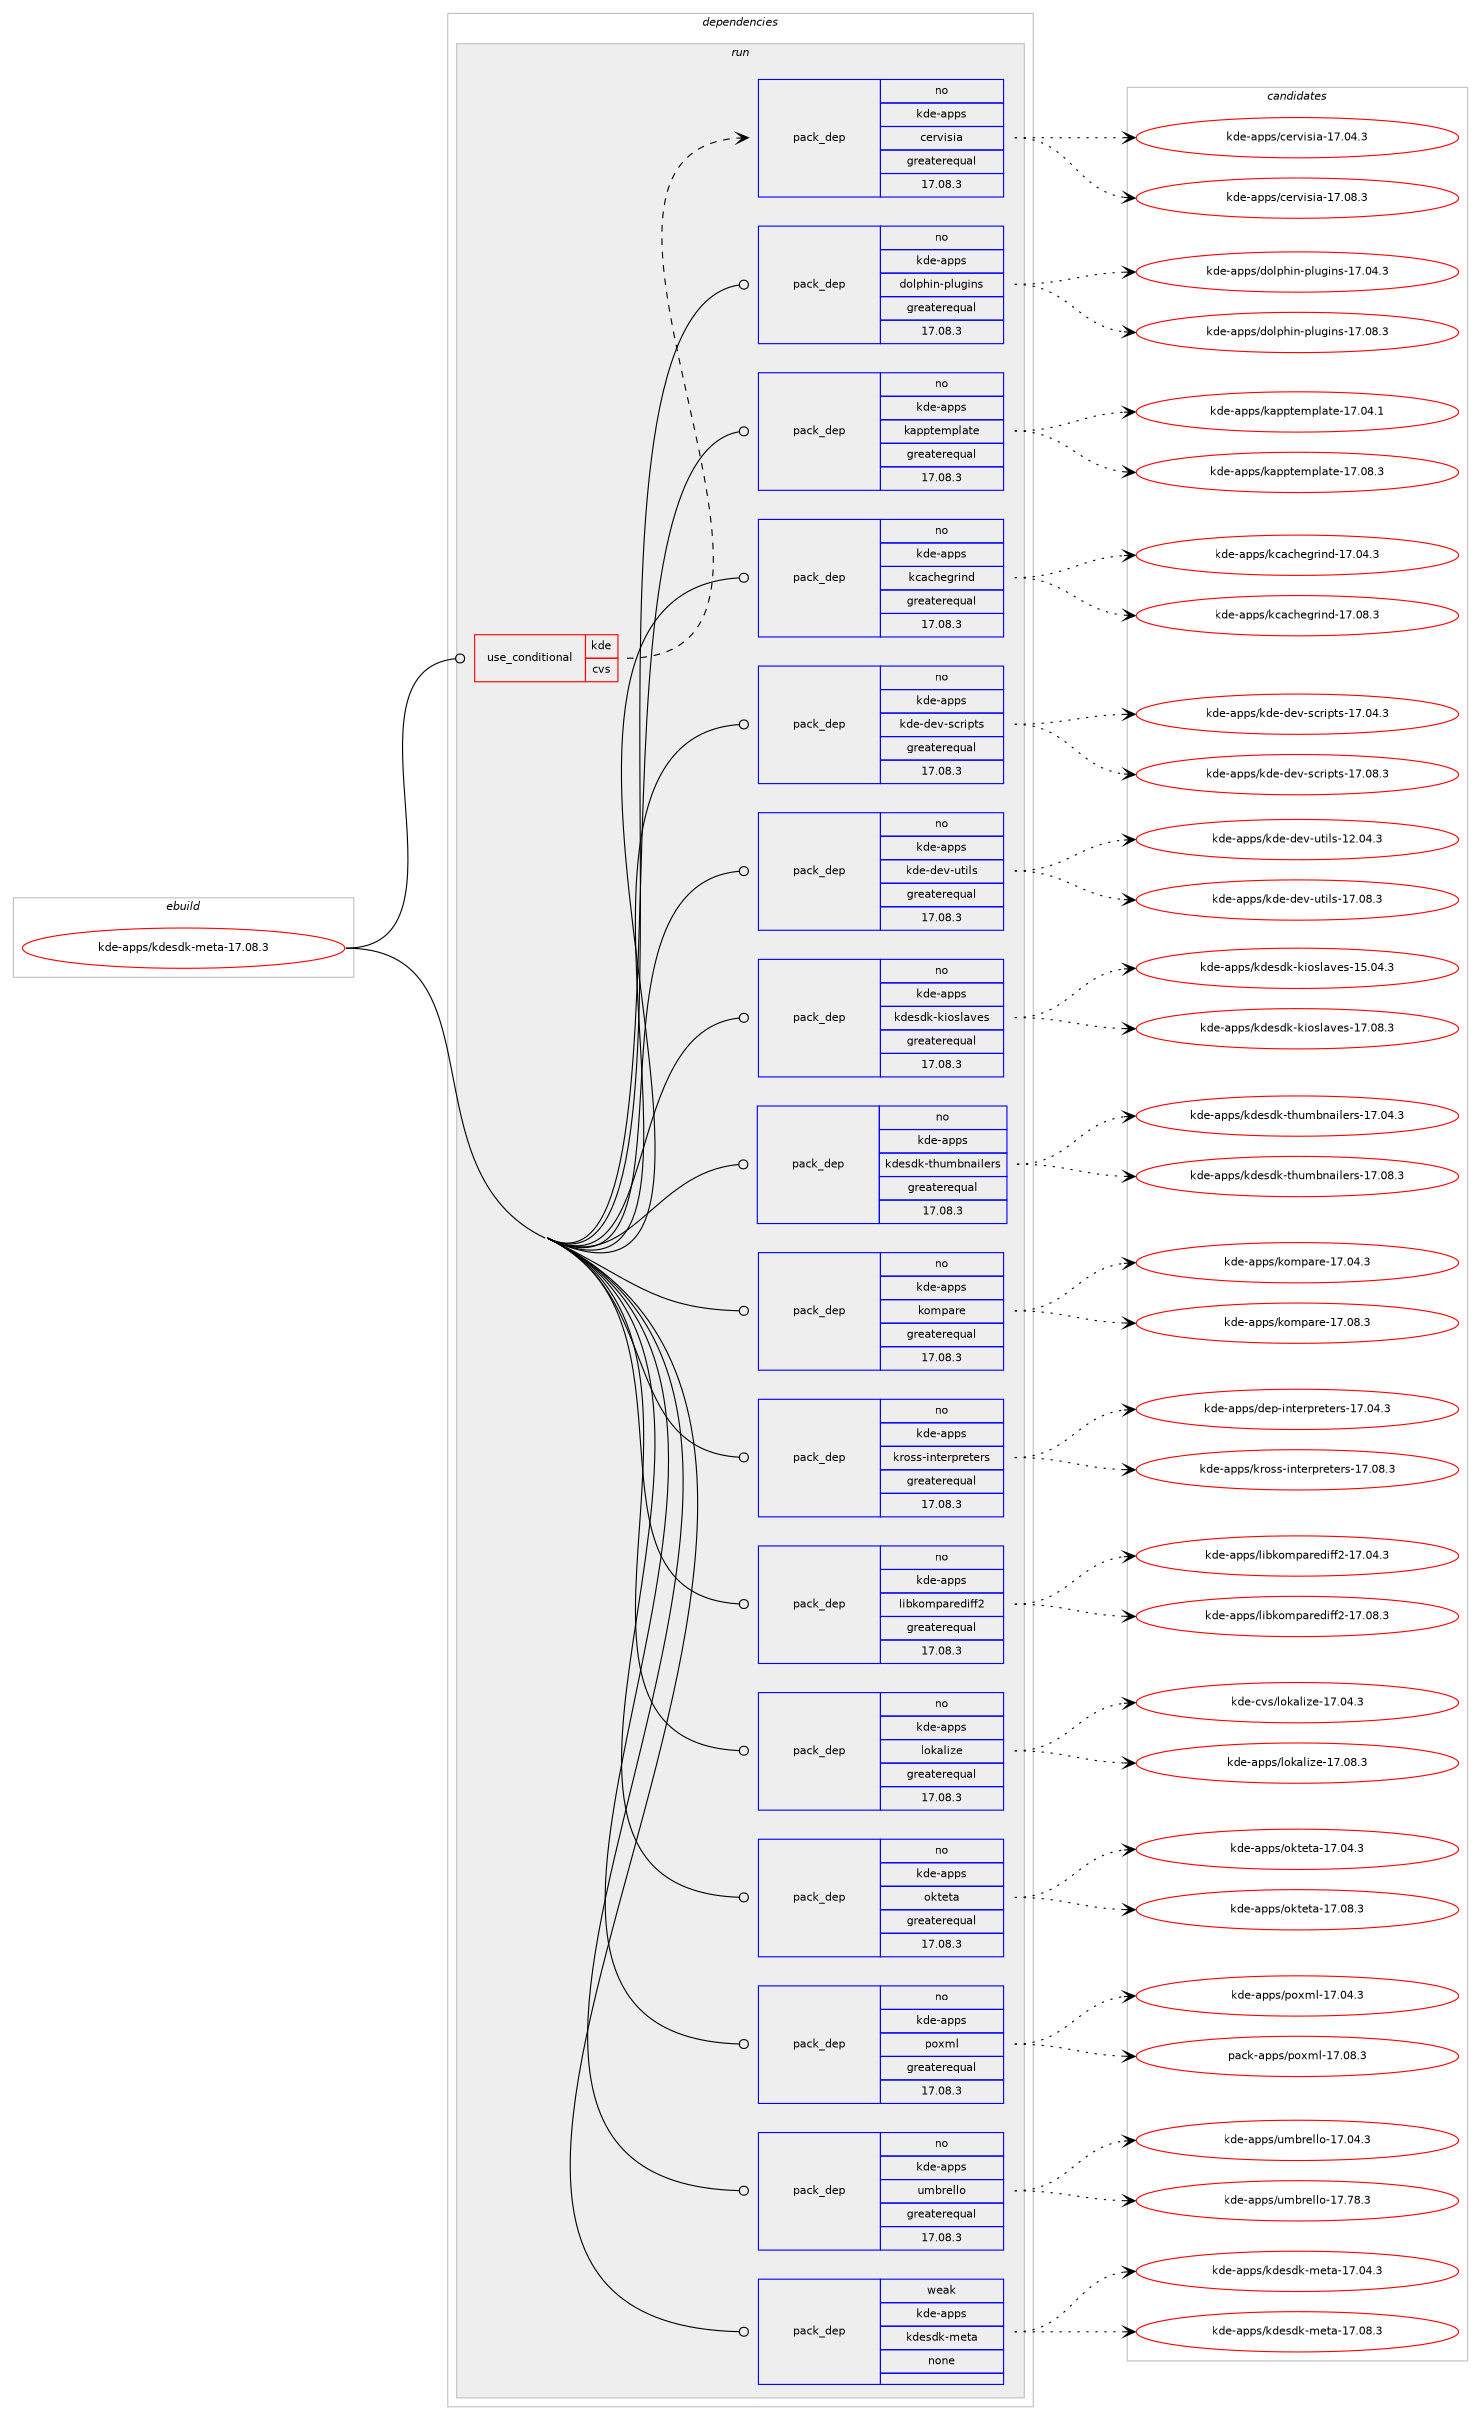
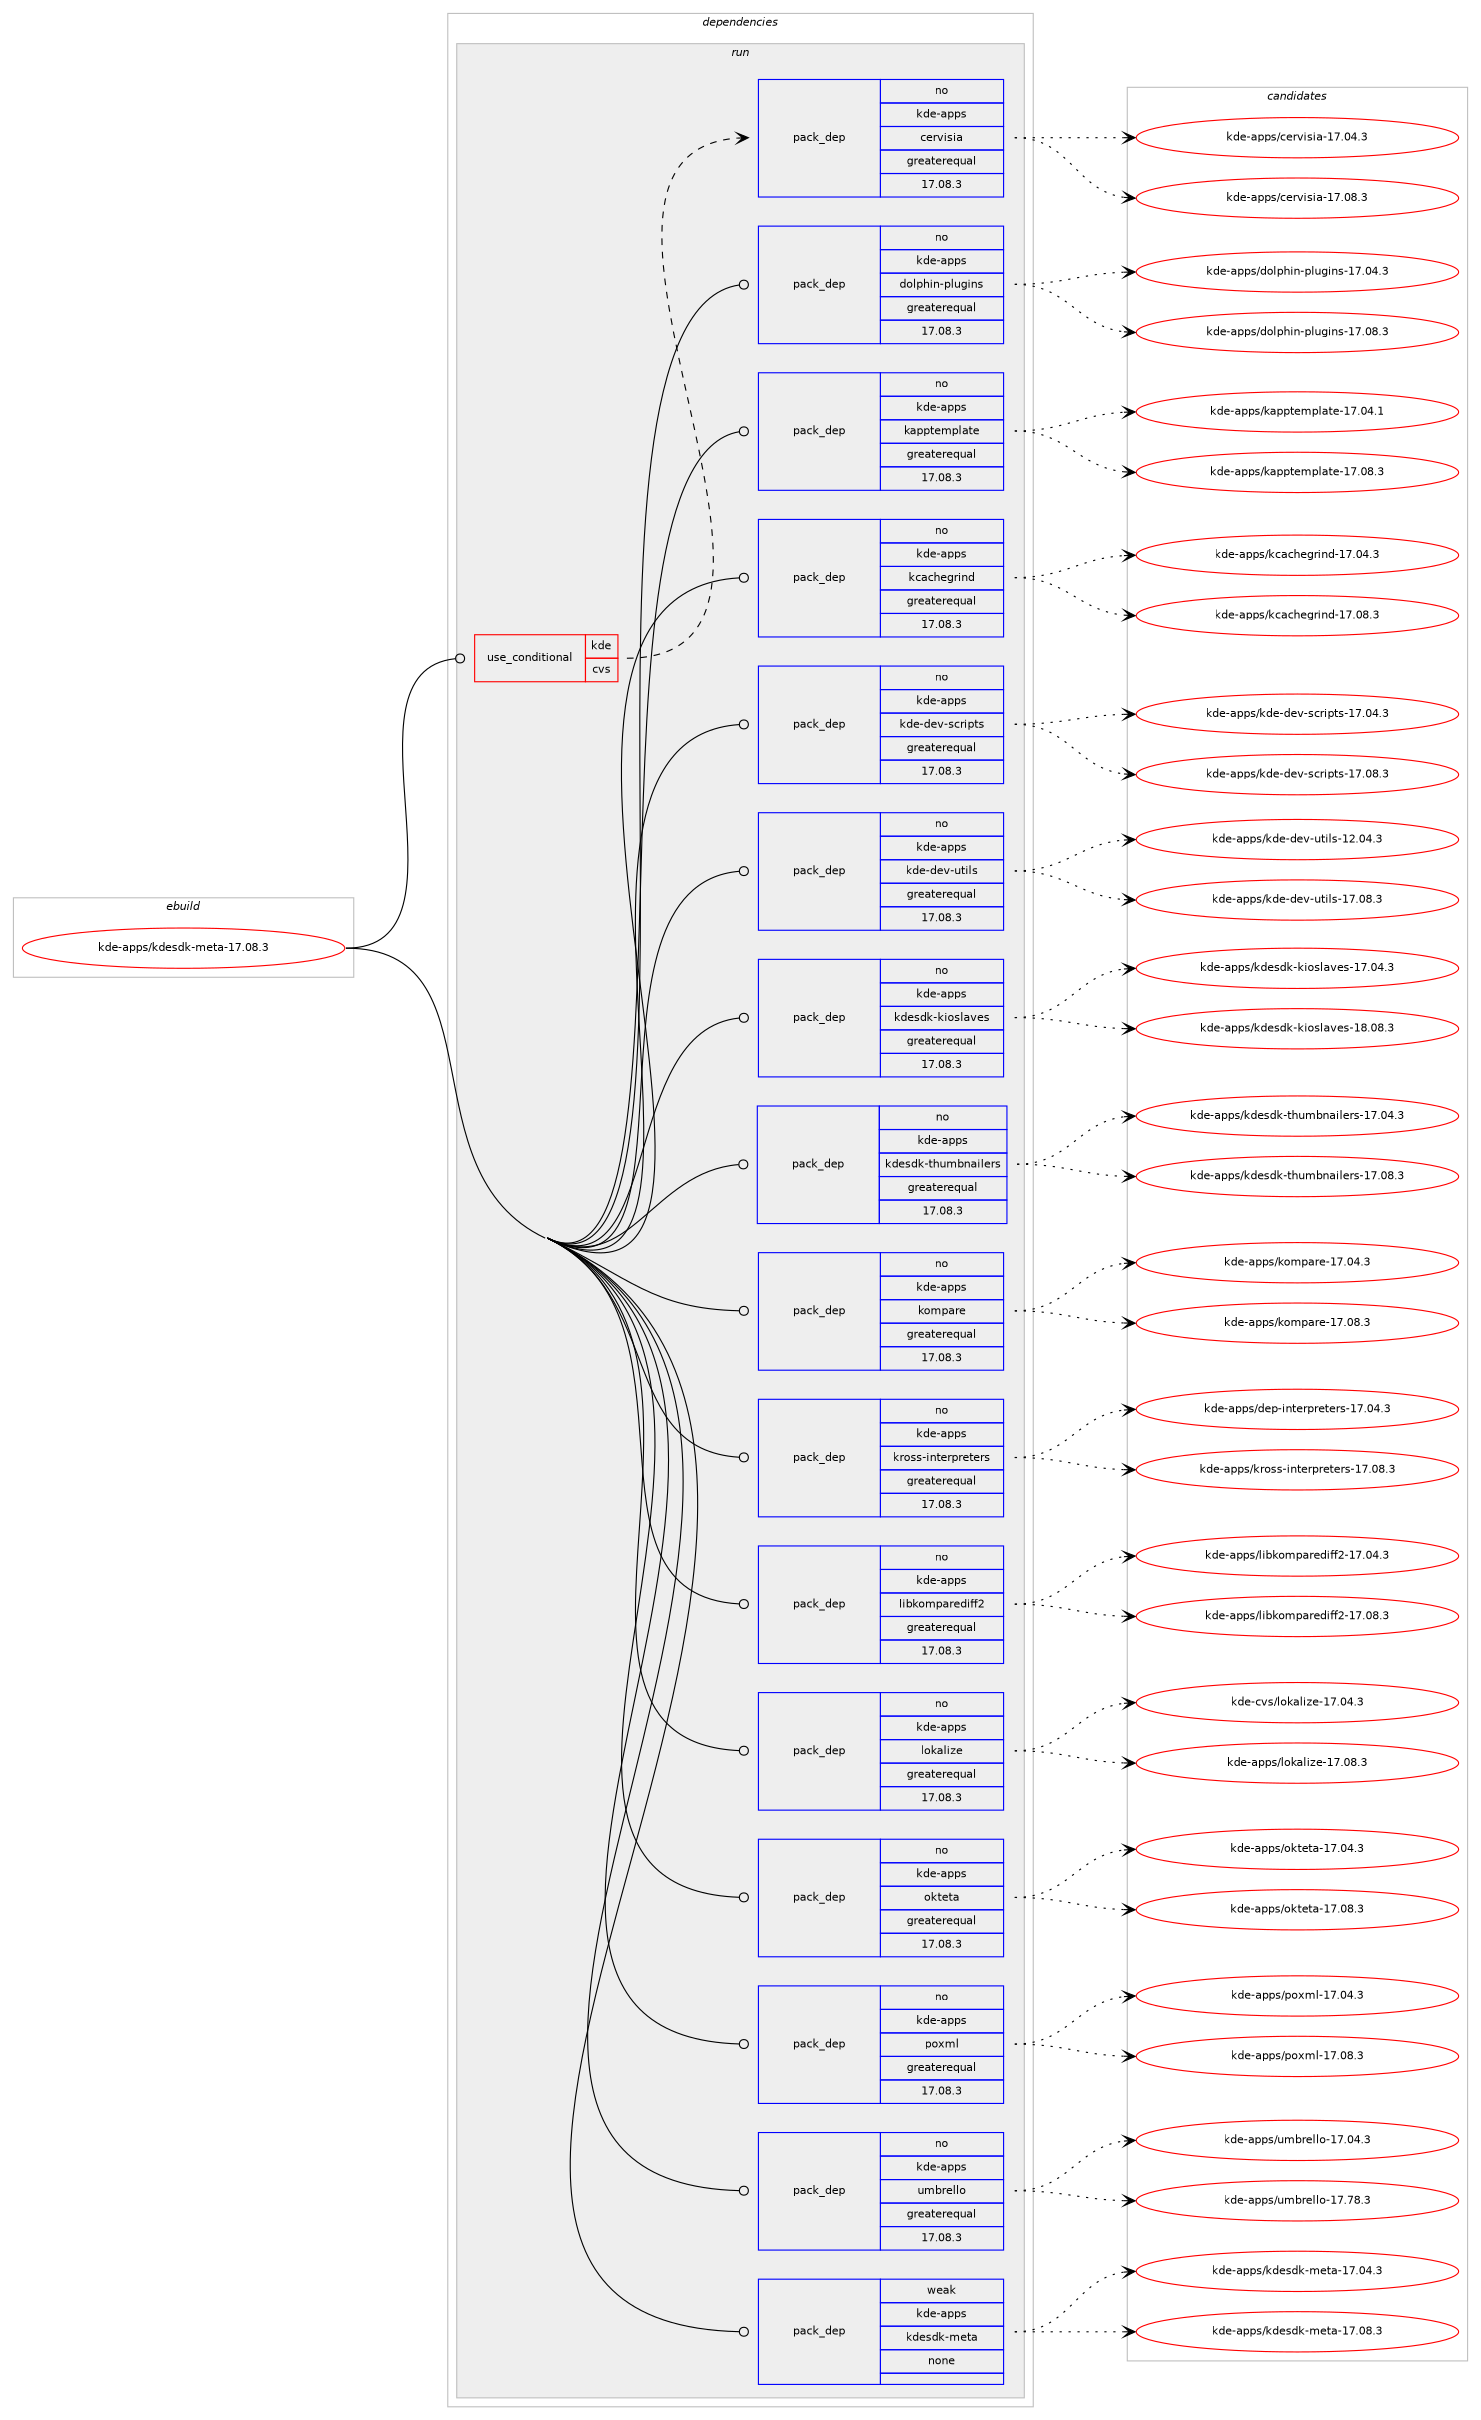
node "kde-apps/kdesdk-kioslaves-15.04.3": label "kde-apps/kdesdk-kioslaves-15.04.3" -> "kde-apps/kdesdk-kioslaves-17.04.3"
node "kde-apps/kdesdk-kioslaves-17.08.3": label "kde-apps/kdesdk-kioslaves-17.08.3" -> "kde-apps/kdesdk-kioslaves-18.08.3"
node "pack-apps/poxml-17.08.3": label "pack-apps/poxml-17.08.3" -> "kde-apps/poxml-17.08.3"
